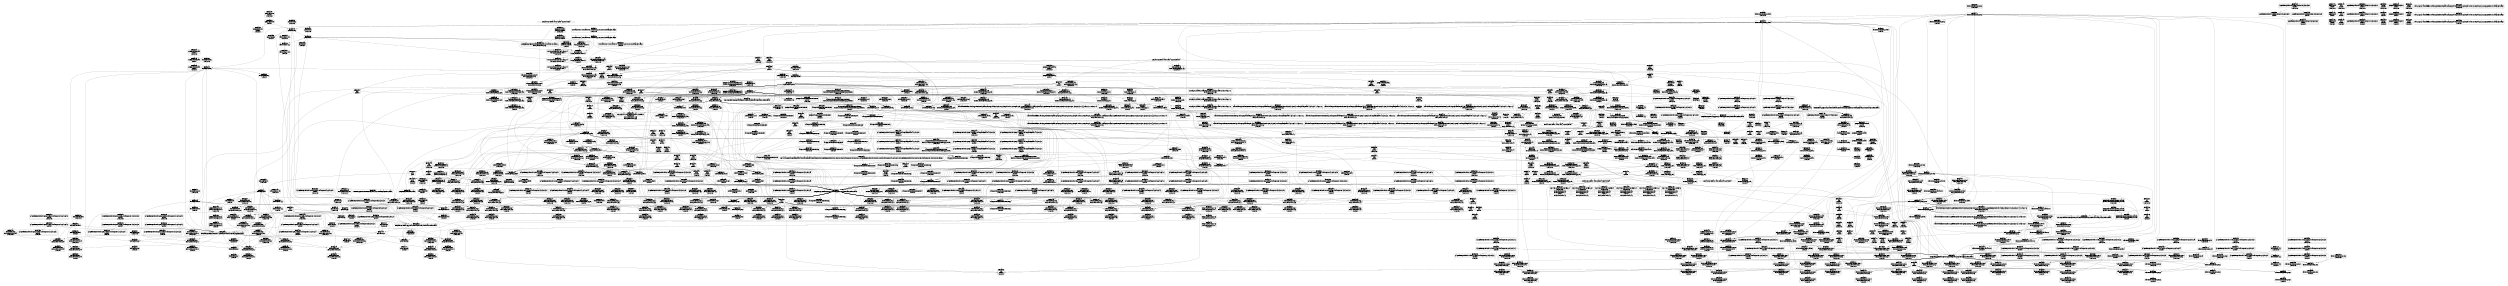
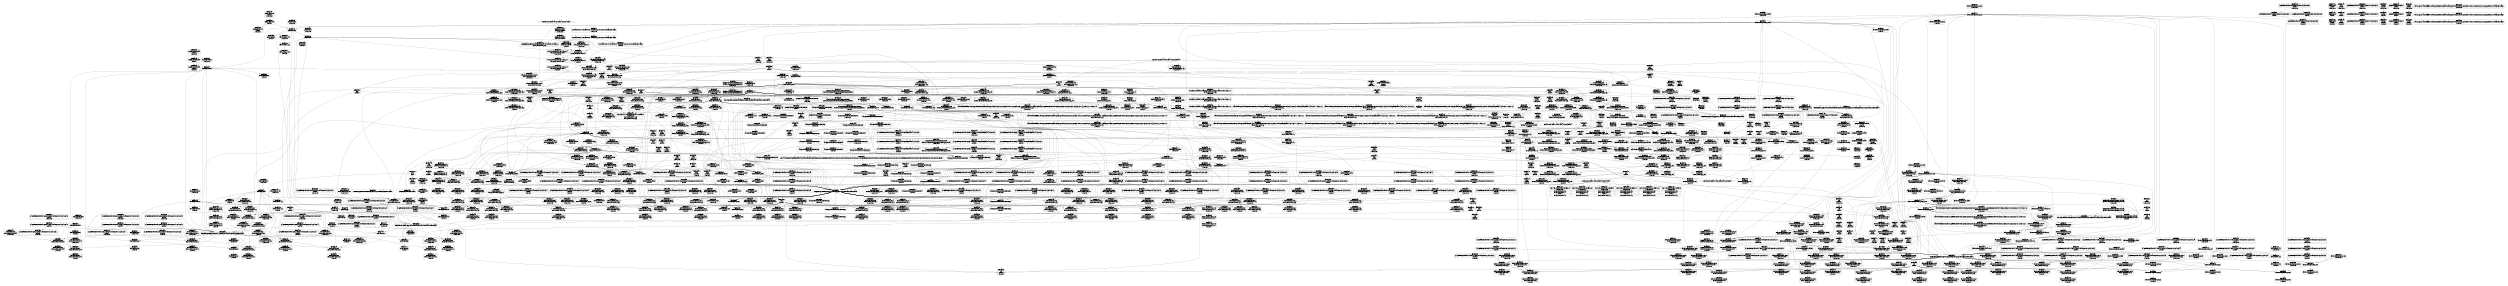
node "CE0x565b6d0": text "cred_fea_capability:_retval.0" -> "cred_has_capability:_retval.0"
node "CE0x560b180": text "*SummSink*" -> "*SummSource*"
